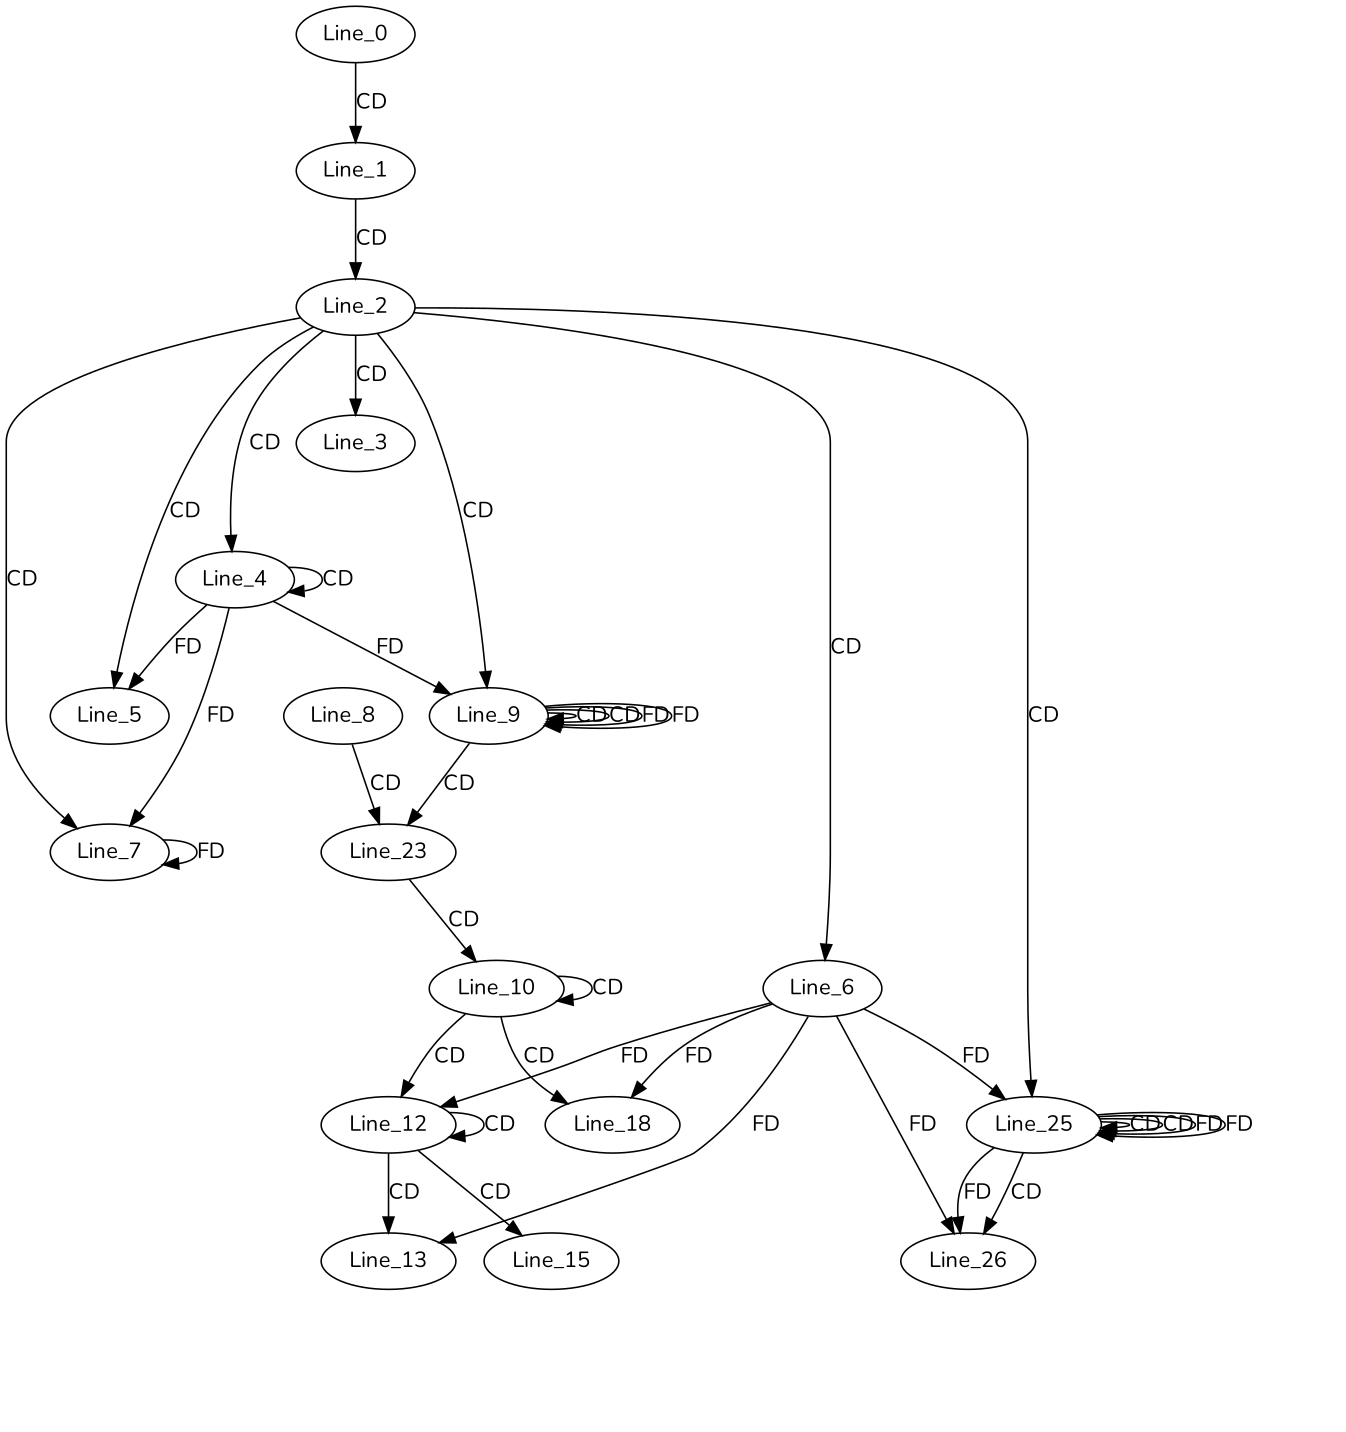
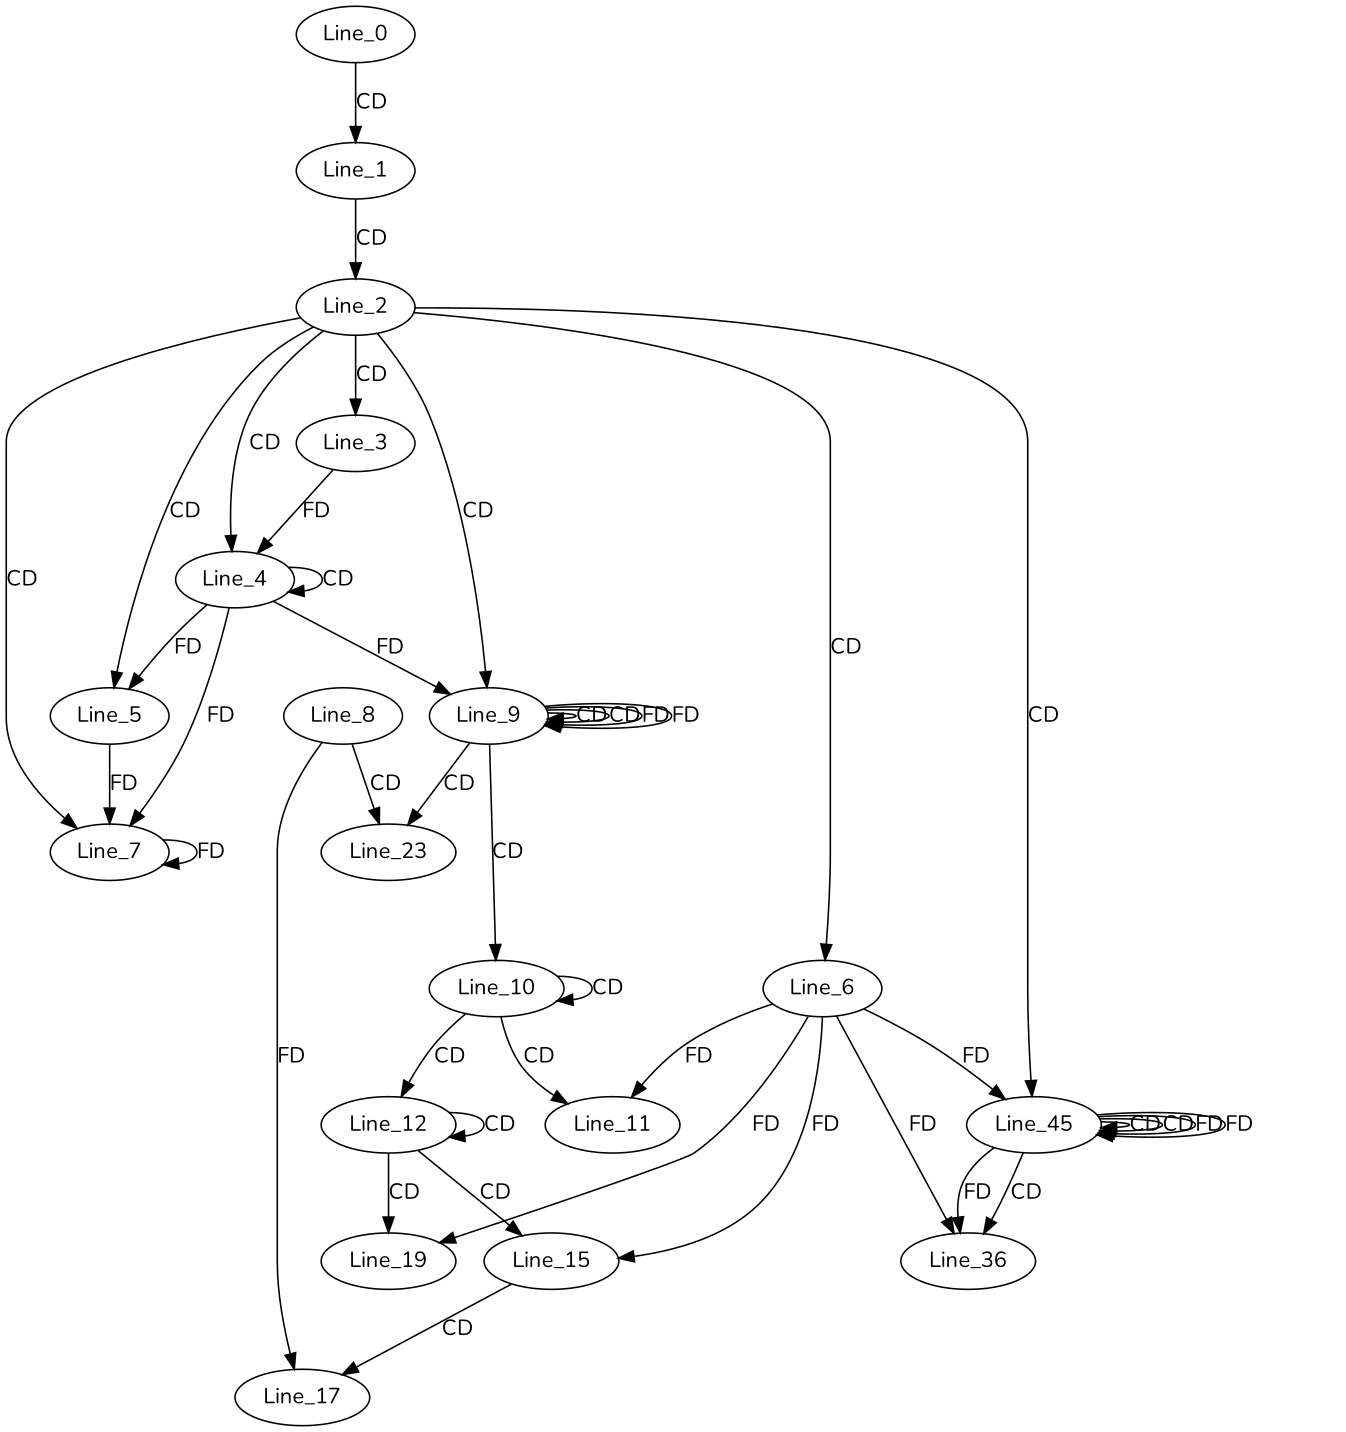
edge "Line_3" -> "Line_4": added, label "FD"
edge "Line_5" -> "Line_7": added, label "FD"
edge "Line_23" -> "Line_10": now "Line_9" -> "Line_10"
edge "Line_6" -> "Line_12": now "Line_6" -> "Line_15"
node "Line_18": label "Line_18" -> "Line_11"
node "Line_25": label "Line_25" -> "Line_45"
node "Line_13": label "Line_13" -> "Line_19"
node "Line_26": label "Line_26" -> "Line_36"
node "Line_17": added
